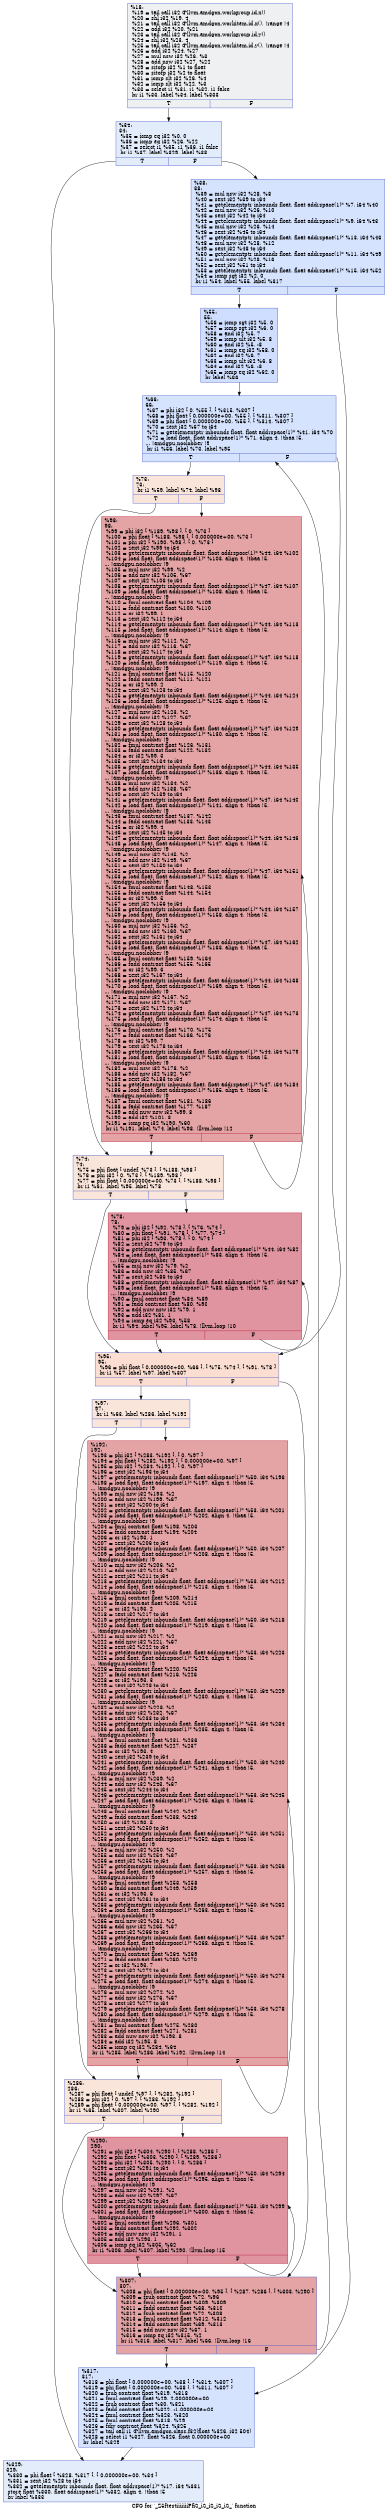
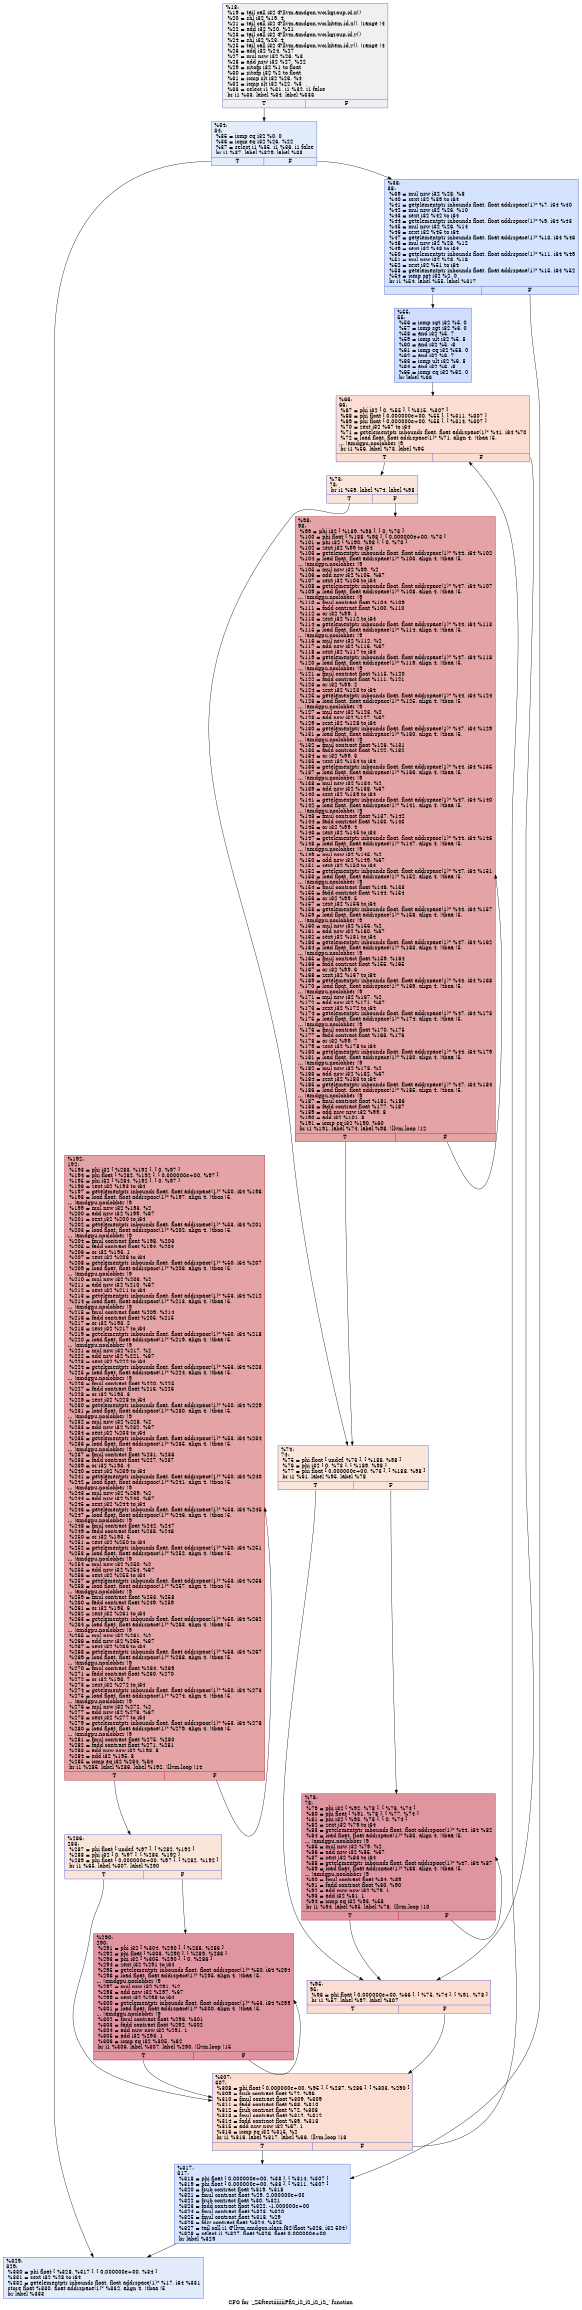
node "%66:": fillcolor #a1c0ff70 -> #f7b39670
node "%97:": removed
node "%307:": fillcolor #c32e3170 -> #f7b39670
